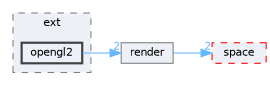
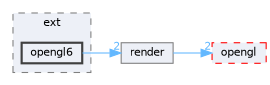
node "opengl2": label "opengl2" -> "opengl6"
node "space": label "space" -> "opengl"
